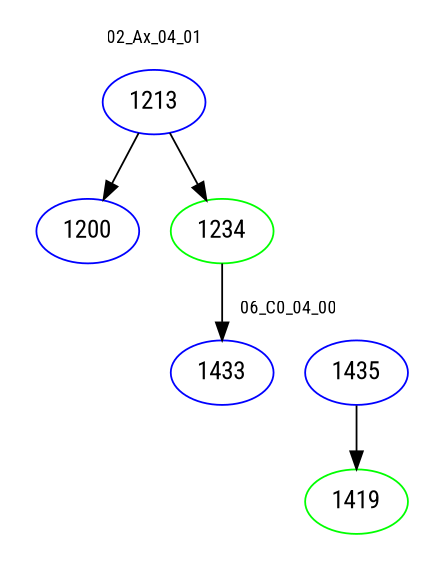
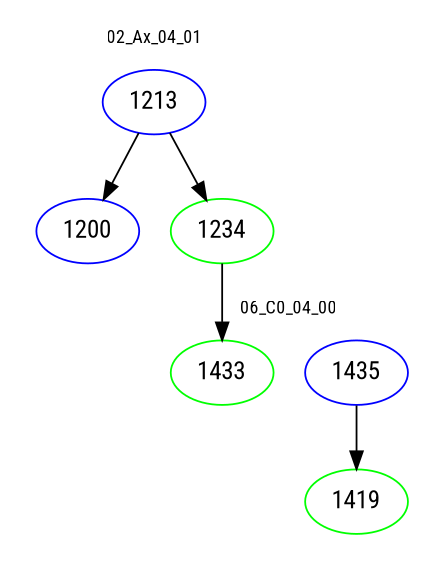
node "1433": color blue -> green
